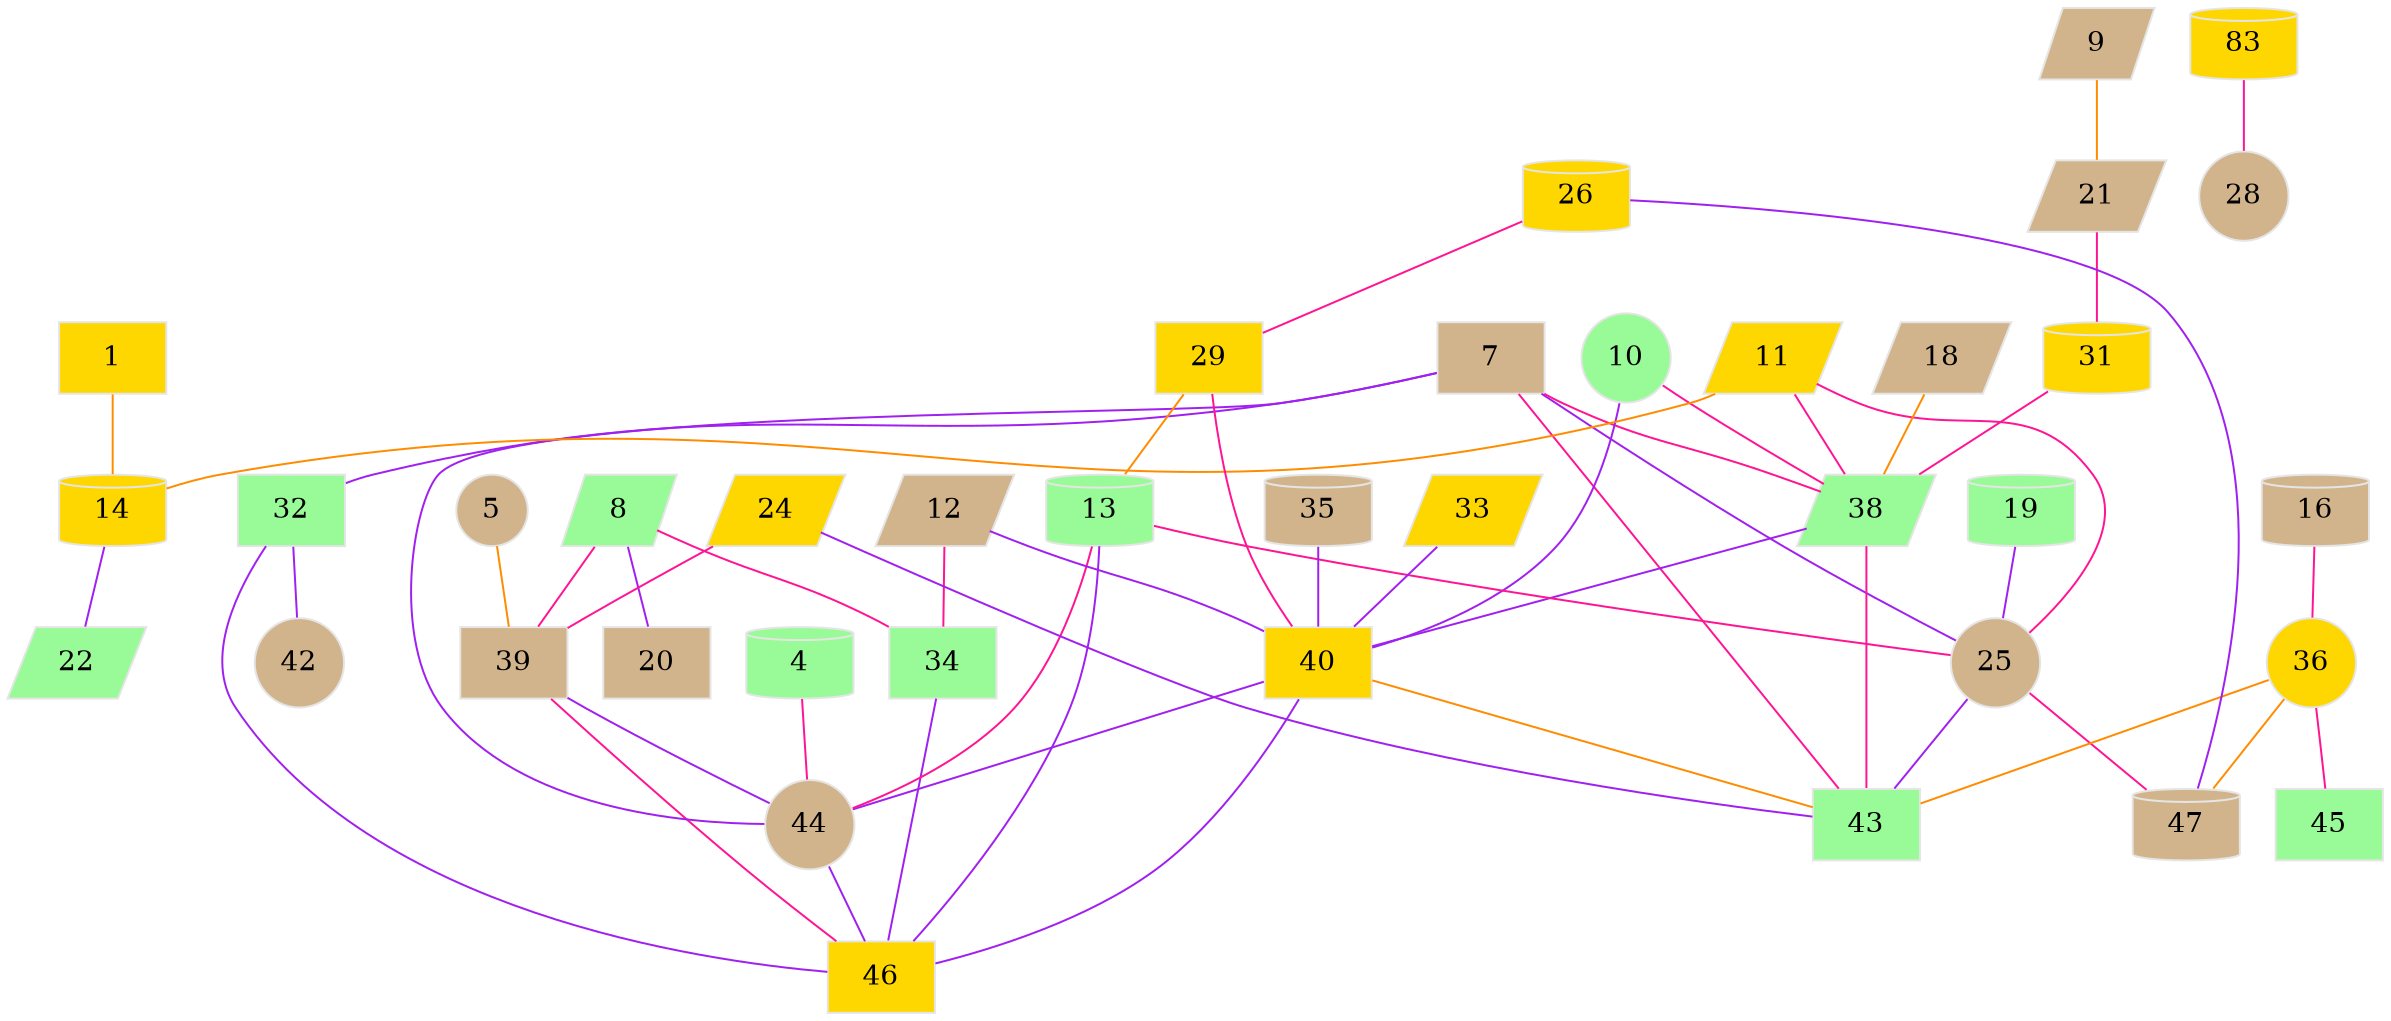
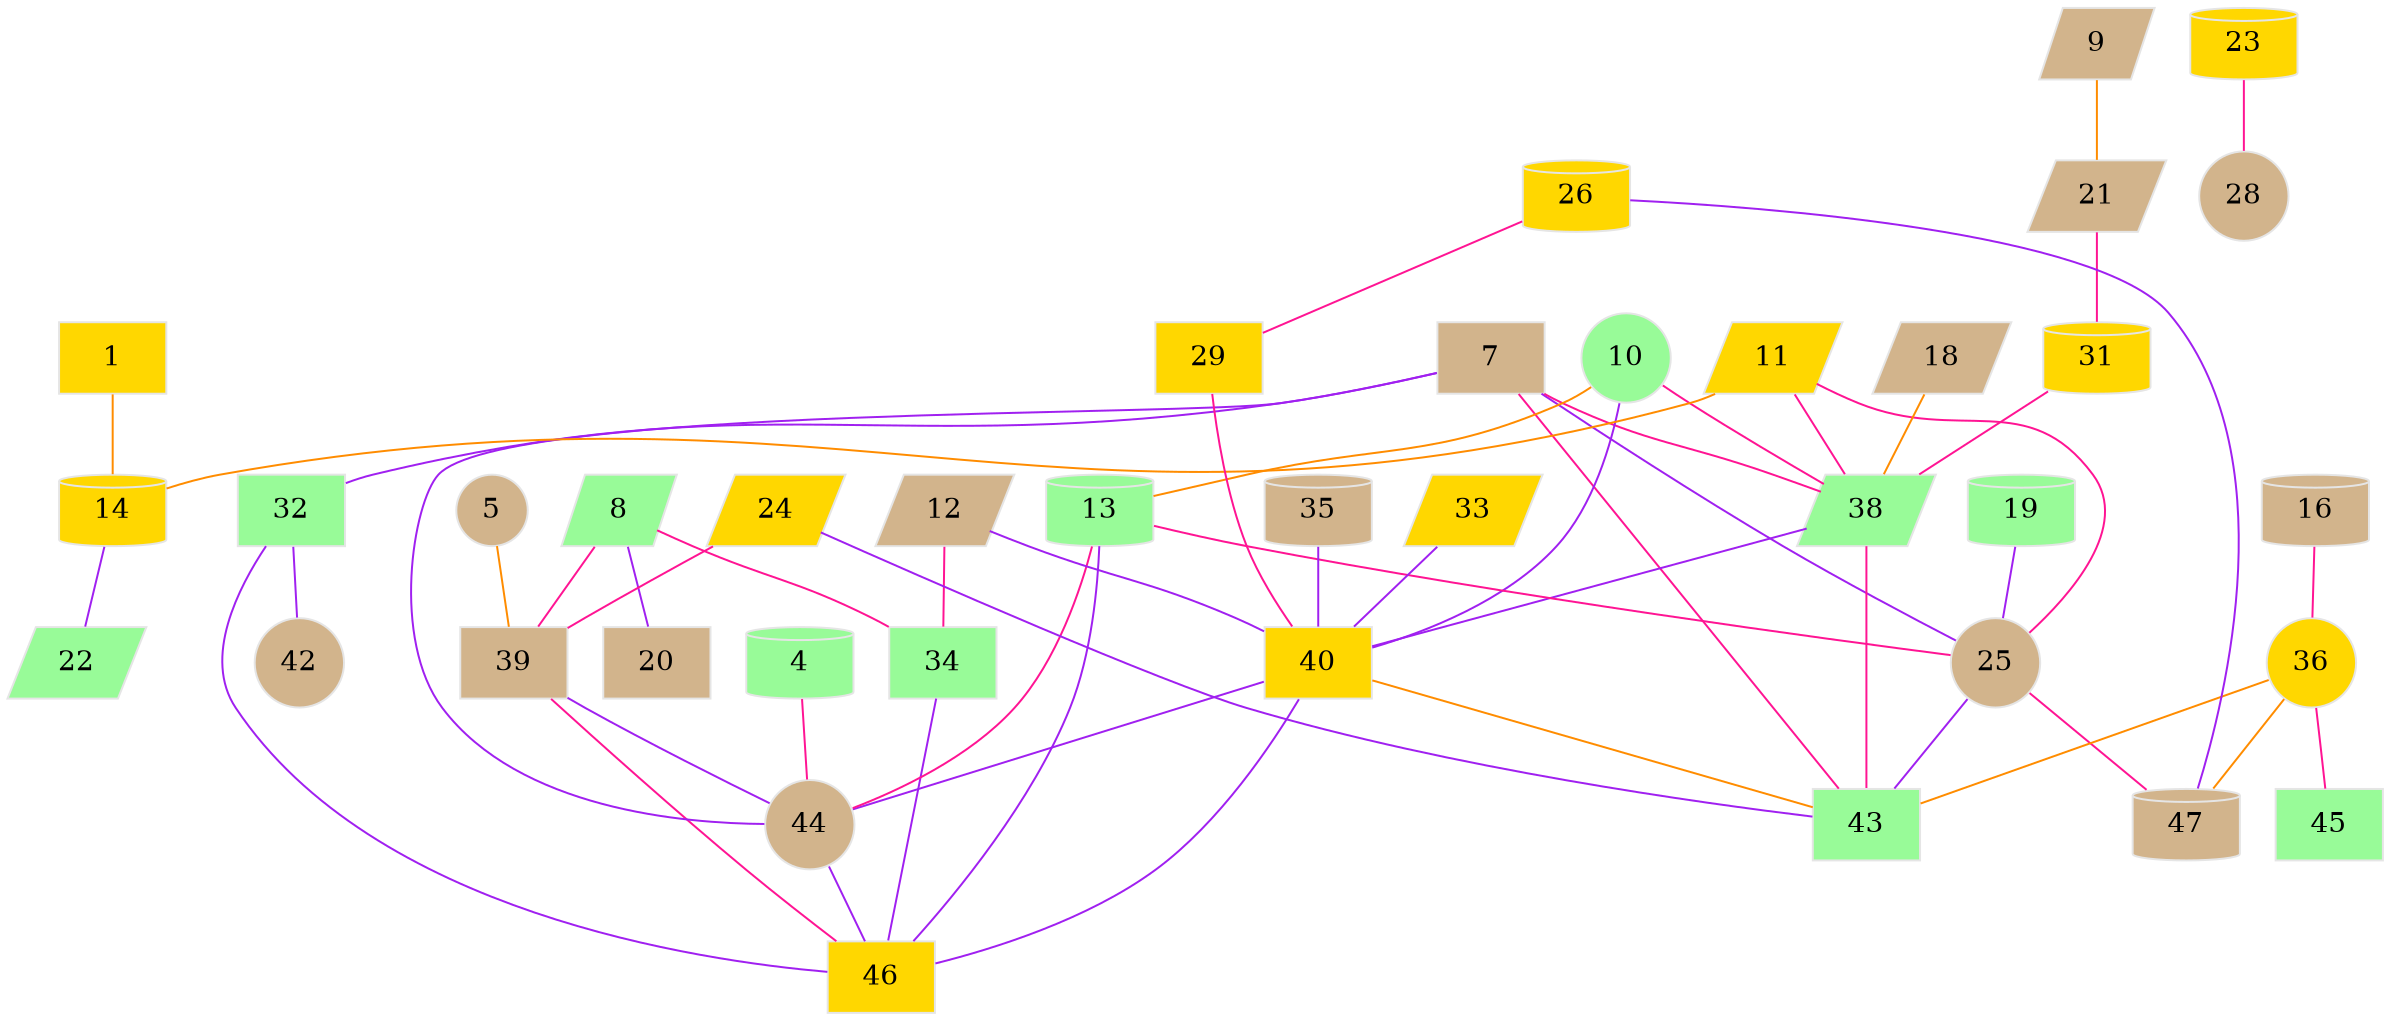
node "83": label "83" -> "23"
edge "29" -- "13": now "10" -- "13"
